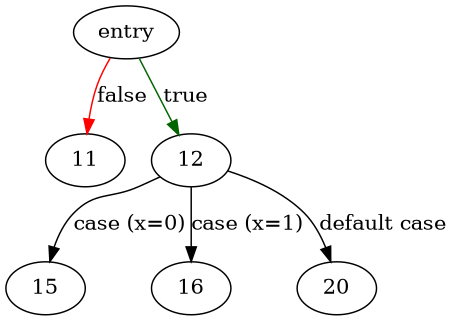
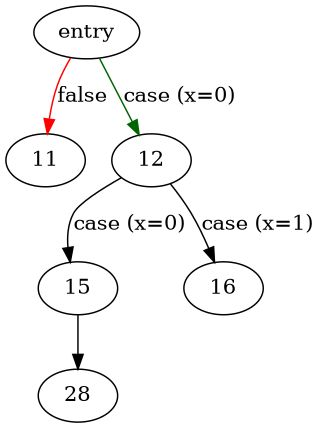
edge "entry" -> "12": label "true" -> "case (x=0)"
node "20": removed
node "28": added
